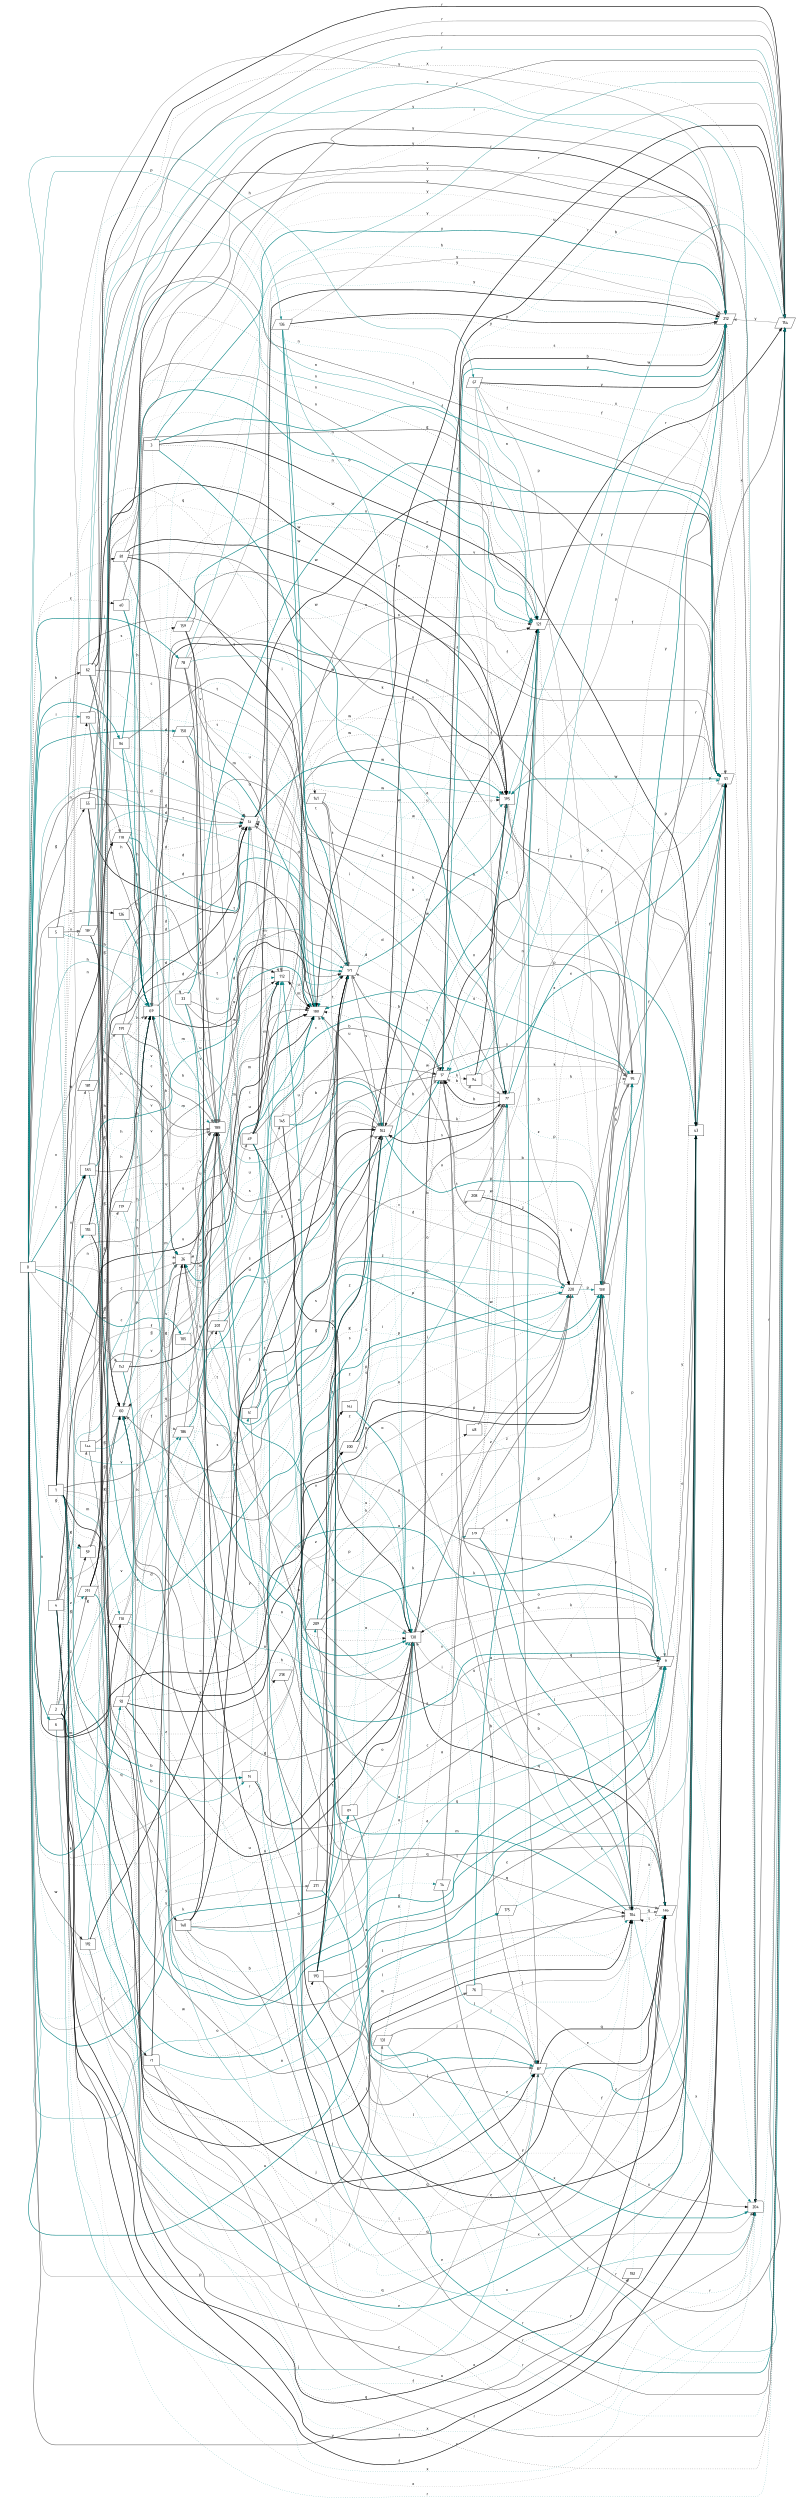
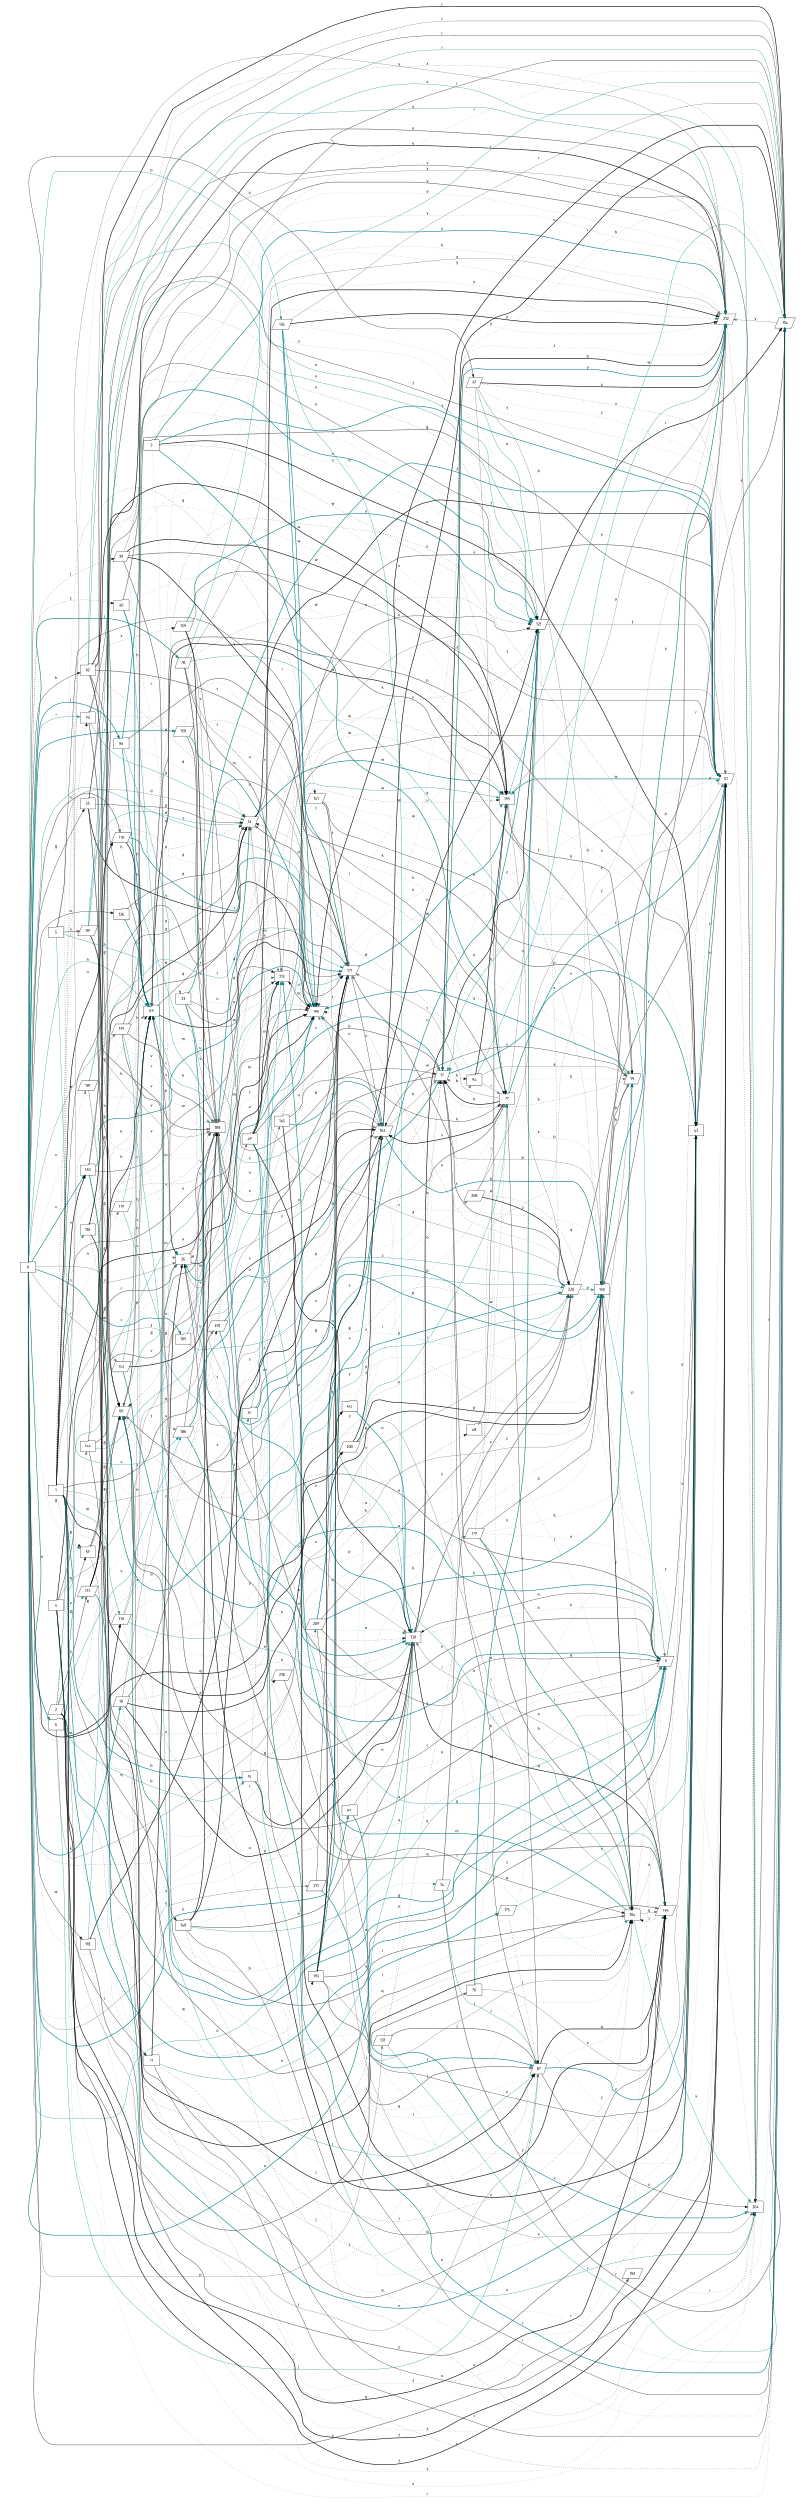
edge "0" -> "67": color teal -> black
edge "77" -> "34": now "87" -> "34"
edge "171" -> "17": now "186" -> "17"
